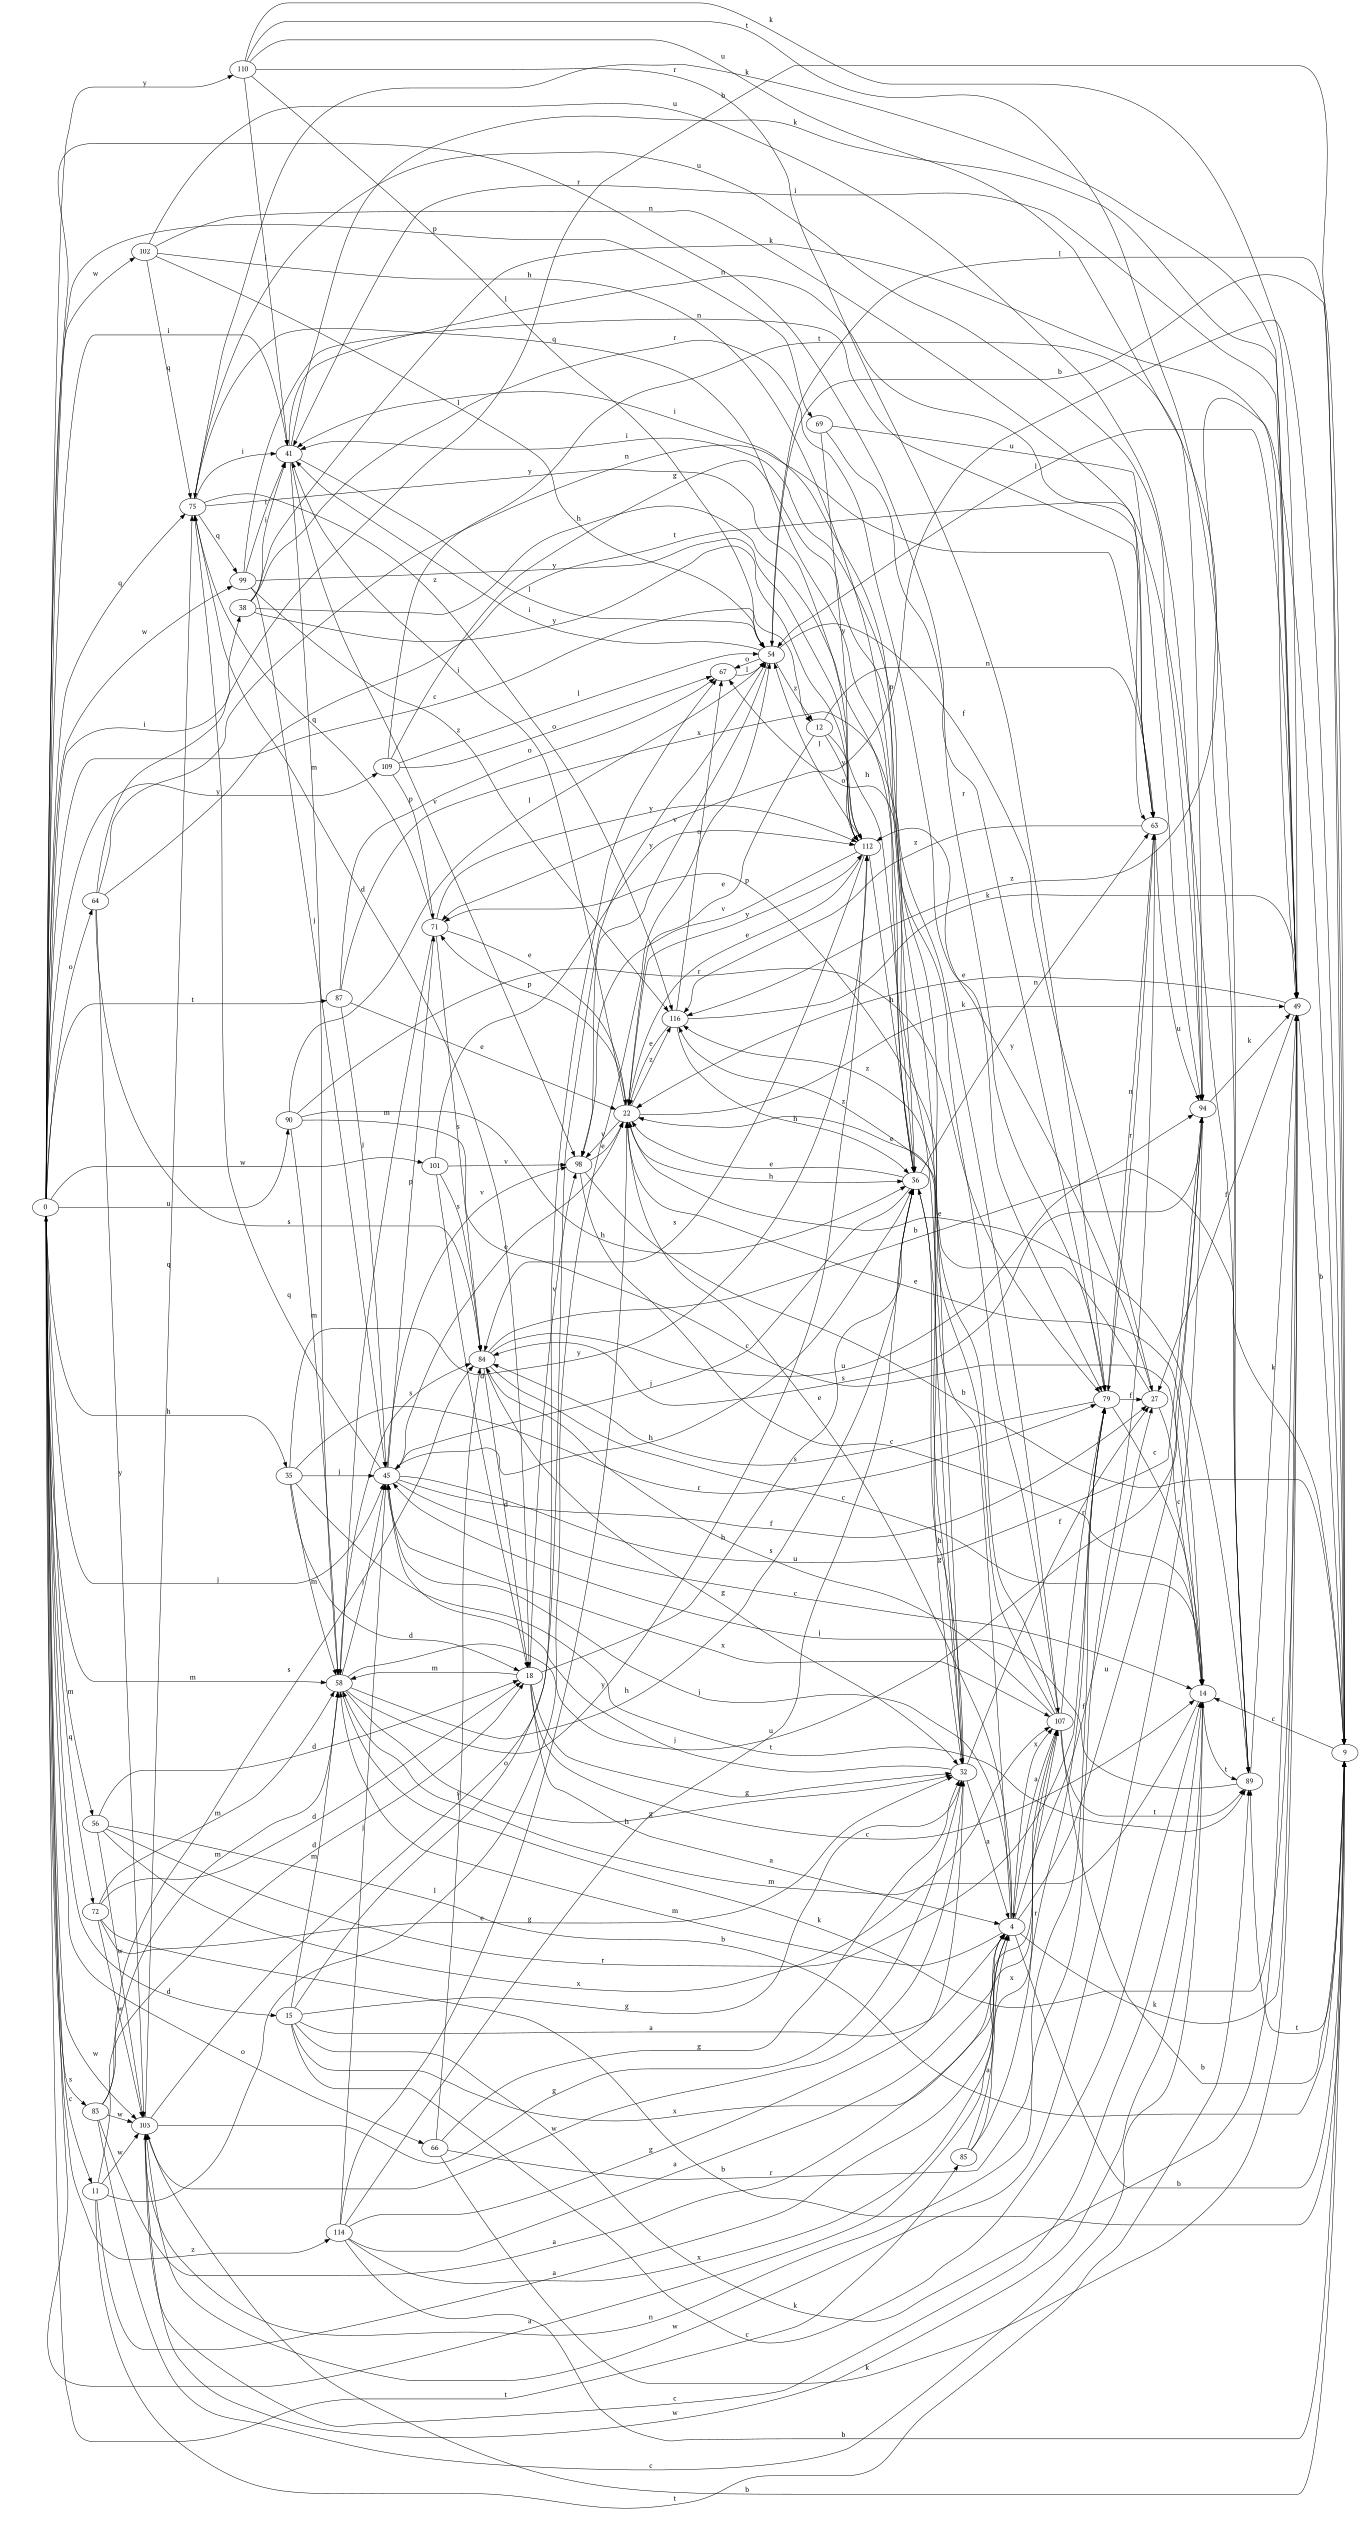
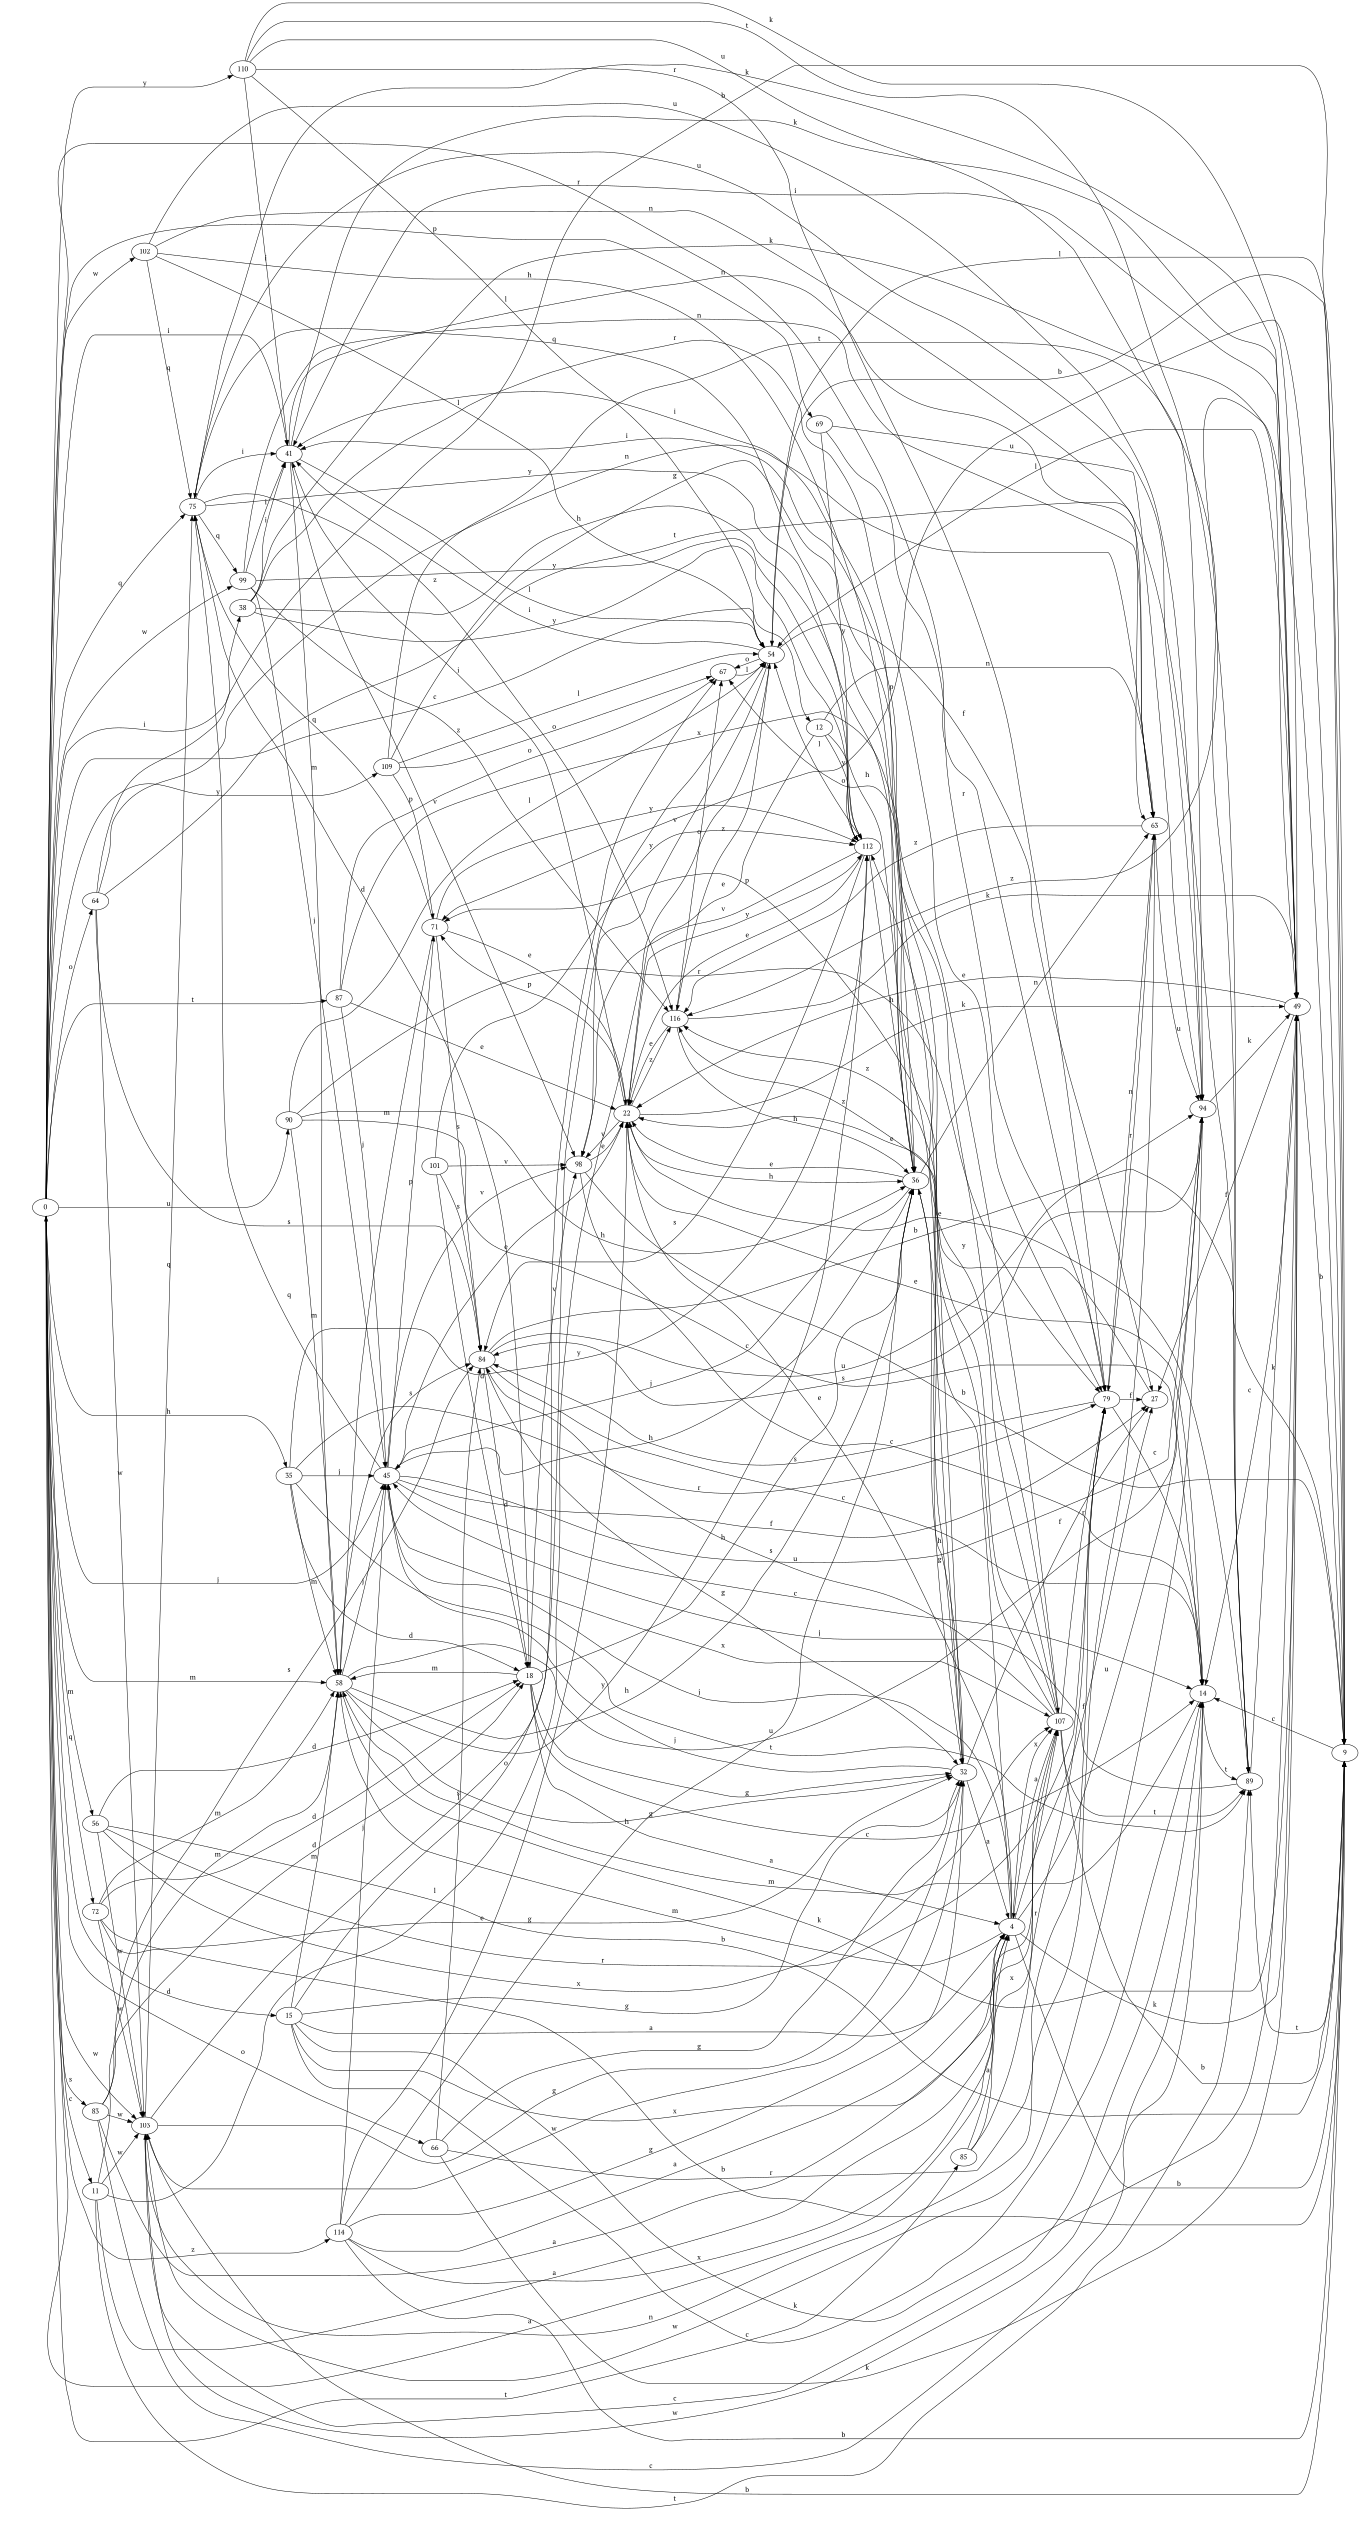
edge "54" -> "12": now "54" -> "116"
edge "27" -> "112": now "107" -> "112"
edge "0" -> "101": removed, label "w"
edge "64" -> "103": label "y" -> "w"
edge "27" -> "14": now "49" -> "14"
